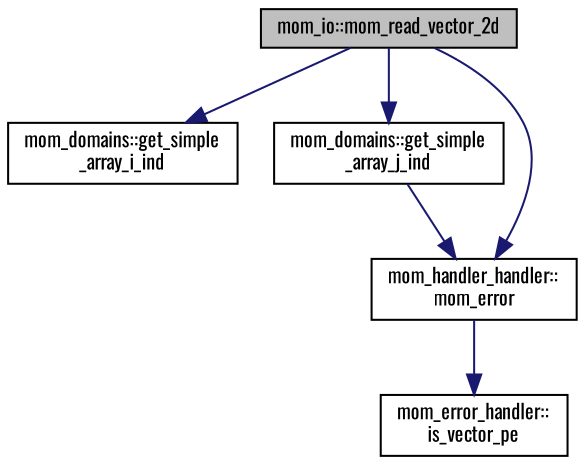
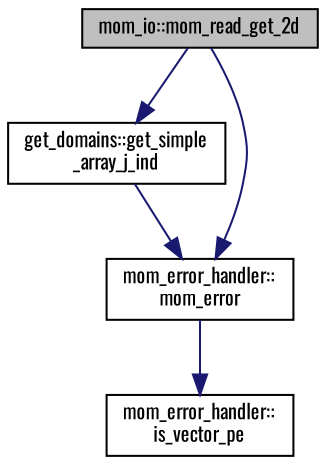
node "mom_io::mom_read_vector_2d": label "mom_io::mom_read_vector_2d" -> "mom_io::mom_read_get_2d"
node "mom_domains::get_simple _array_i_ind": removed
node "mom_domains::get_simple _array_j_ind": label "mom_domains::get_simple _array_j_ind" -> "get_domains::get_simple _array_j_ind"
node "mom_handler_handler:: mom_error": label "mom_handler_handler:: mom_error" -> "mom_error_handler:: mom_error"
